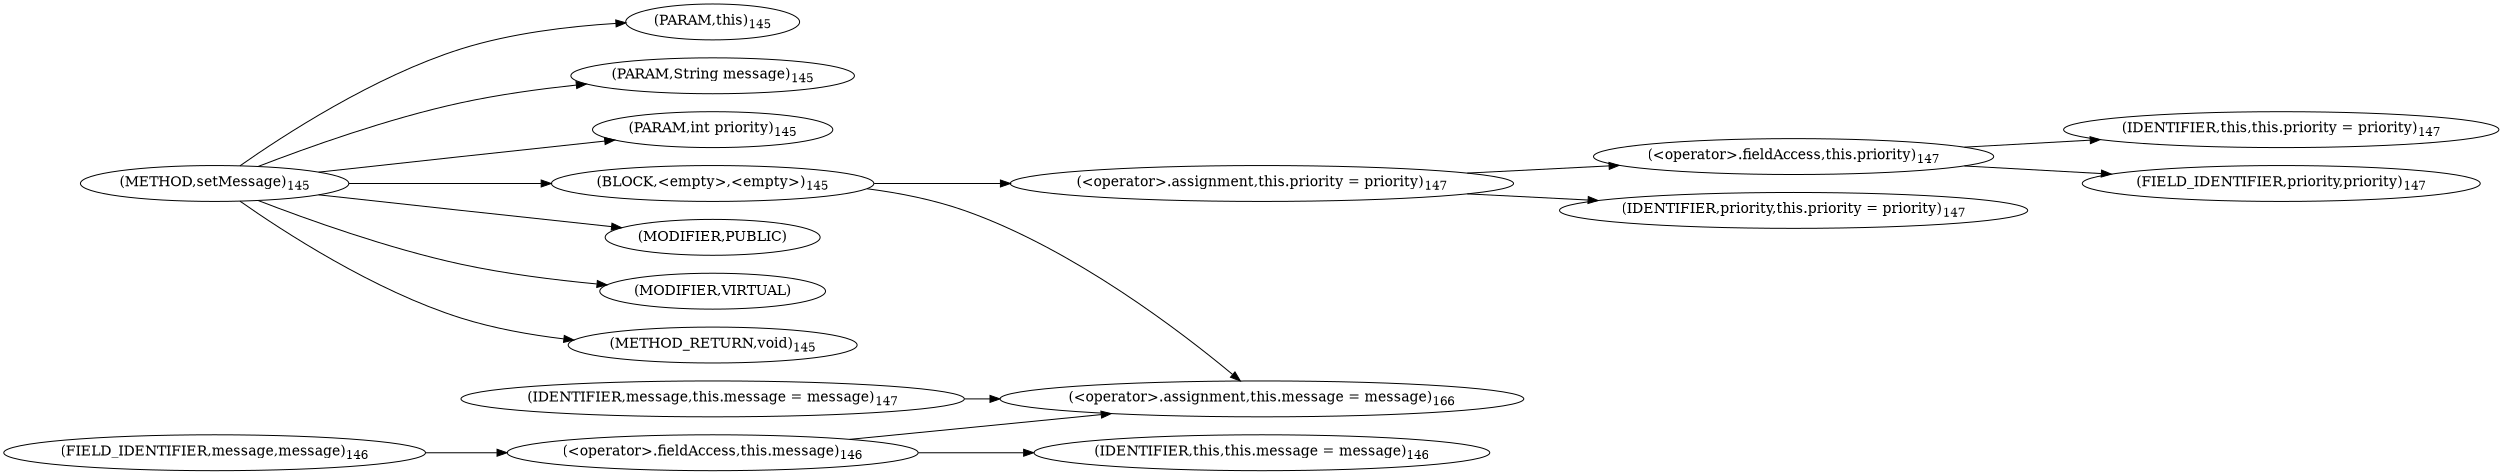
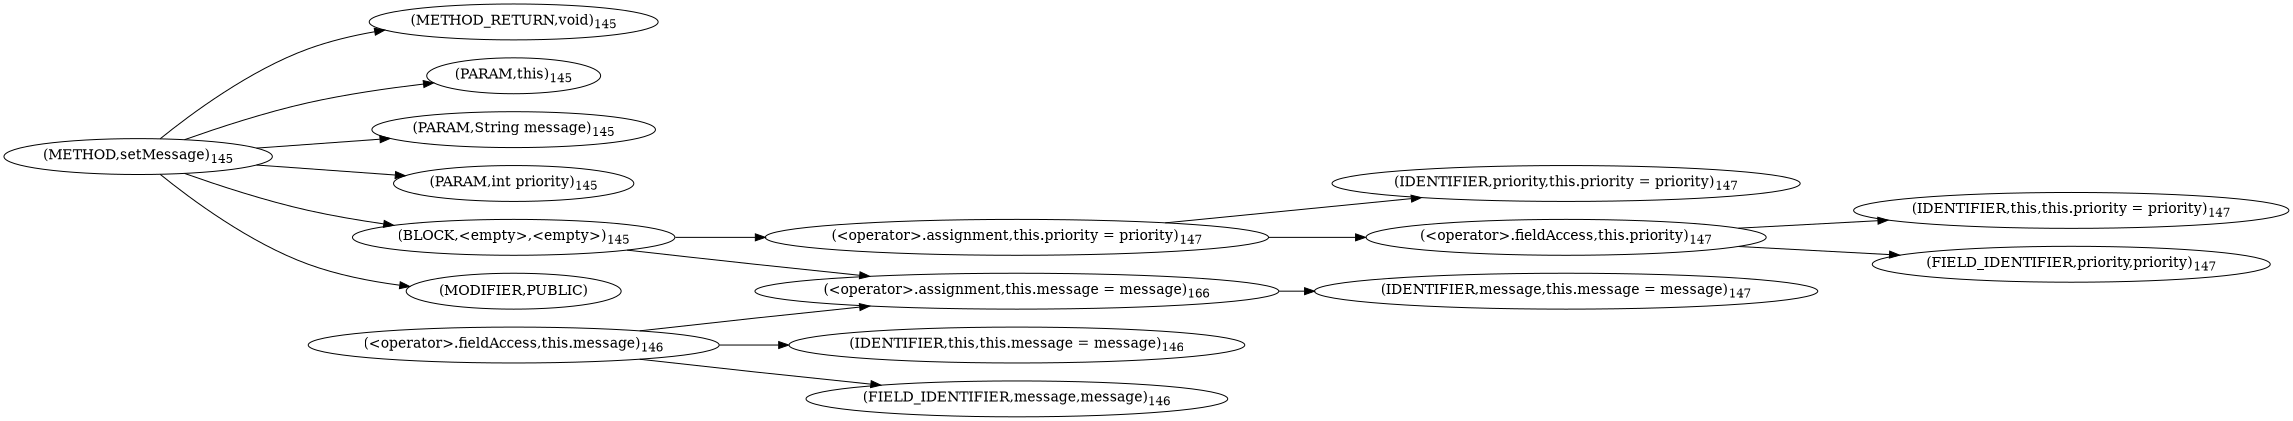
node "(MODIFIER,VIRTUAL)": removed
edge "(IDENTIFIER,message,this.message = message)" -> "(<operator>.assignment,this.message = message)": reversed
edge "(FIELD_IDENTIFIER,message,message)" -> "(<operator>.fieldAccess,this.message)": reversed
